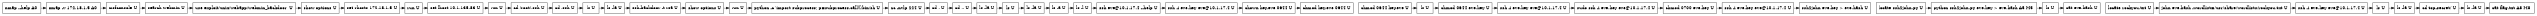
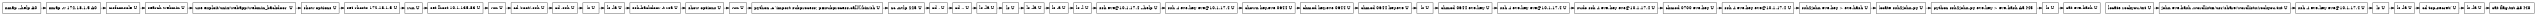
node "nc -nvlp 224 U": label "nc -nvlp 224 U" -> "nc -nvlp 225 U"
edge "chmod key.eve 0644 U" -> "chmod 0644 key.eve U": added
edge "ssh2john eve.key > eve.hash U" -> "locate ssh2john.py U": added
